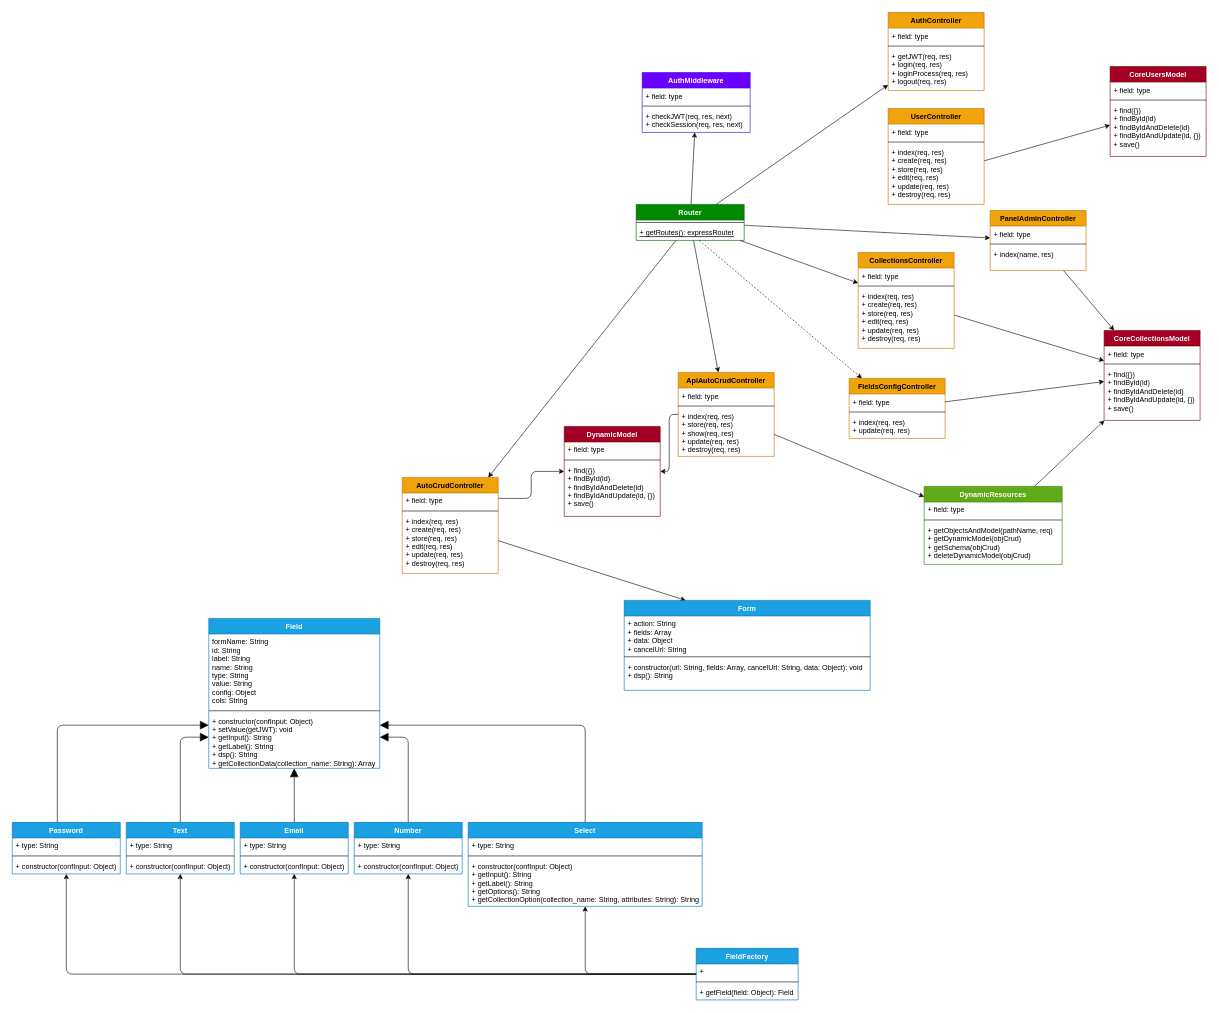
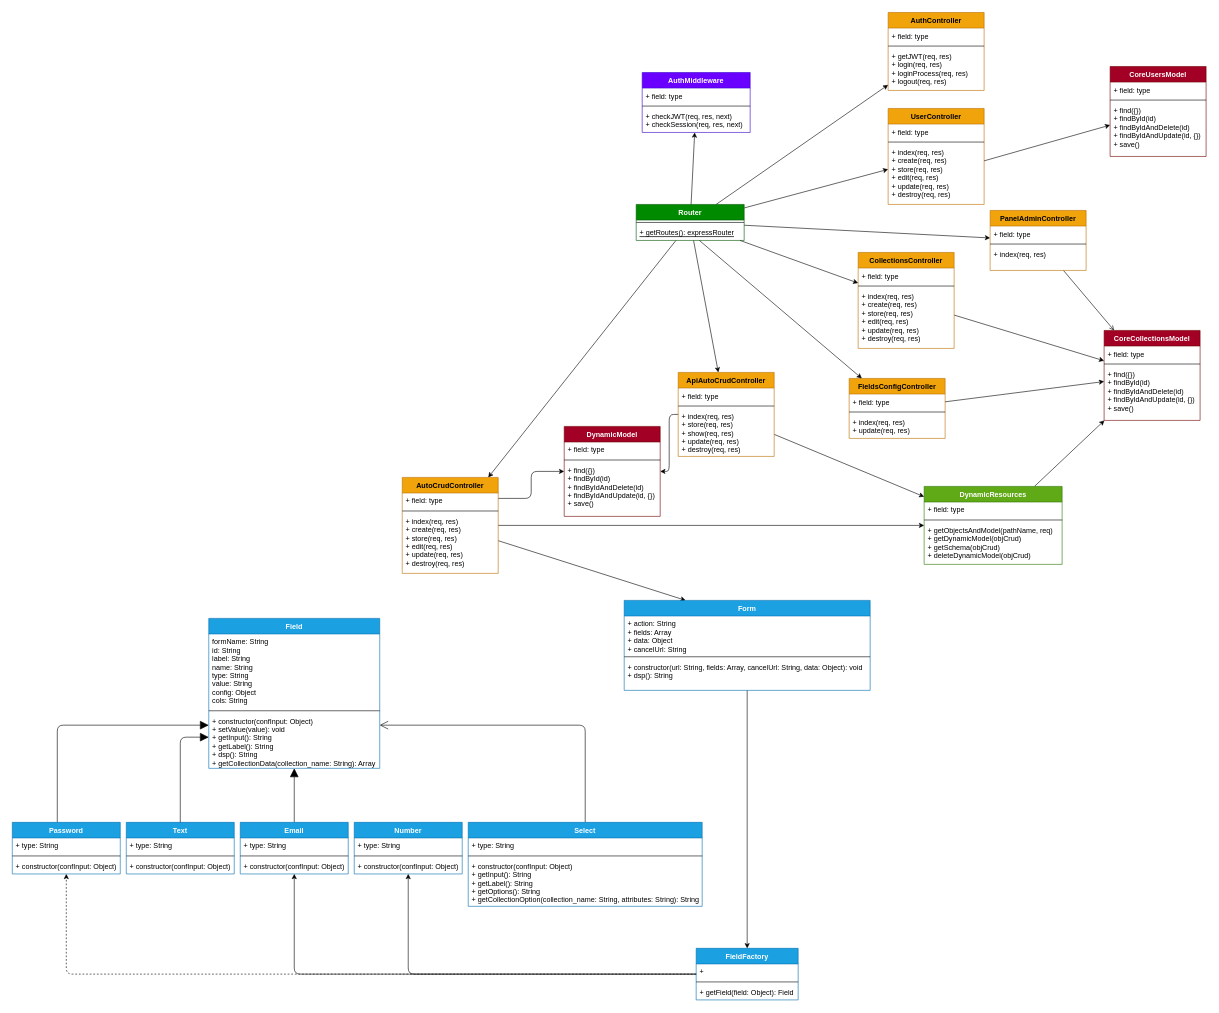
edge "Router" -> "UserController": added
node "+ index(name, res)": label "+ index(name, res)" -> "+ index(req, res)"
edge "+ getRoutes(): expressRouter" -> "FieldsConfigController": style dashed -> solid
edge "PanelAdminController" -> "CoreCollectionsModel": arrowhead classic -> open
edge "AutoCrudController" -> "DynamicResources": added
node "+ constructor(confInput: Object) + setValue(getJWT): void + getInput(): String + getLabel(): String + dsp(): String + getCollectionData(collection_name: String): Array": label "+ constructor(confInput: Object) + setValue(getJWT): void + getInput(): String + getLabel(): String + dsp(): String + getCollectionData(collection_name: String): Array" -> "+ constructor(confInput: Object) + setValue(value): void + getInput(): String + getLabel(): String + dsp(): String + getCollectionData(collection_name: String): Array"
edge "Select" -> "Field": arrowhead block -> open
edge "Number" -> "Field": removed
edge "Form" -> "FieldFactory": added
edge "FieldFactory" -> "Text": removed
edge "FieldFactory" -> "Select": removed
edge "FieldFactory" -> "Password": style solid -> dashed
